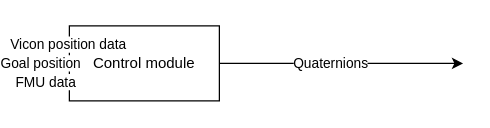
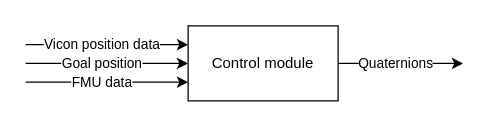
node "Control module": moved (144, 63) -> (263, 63)
